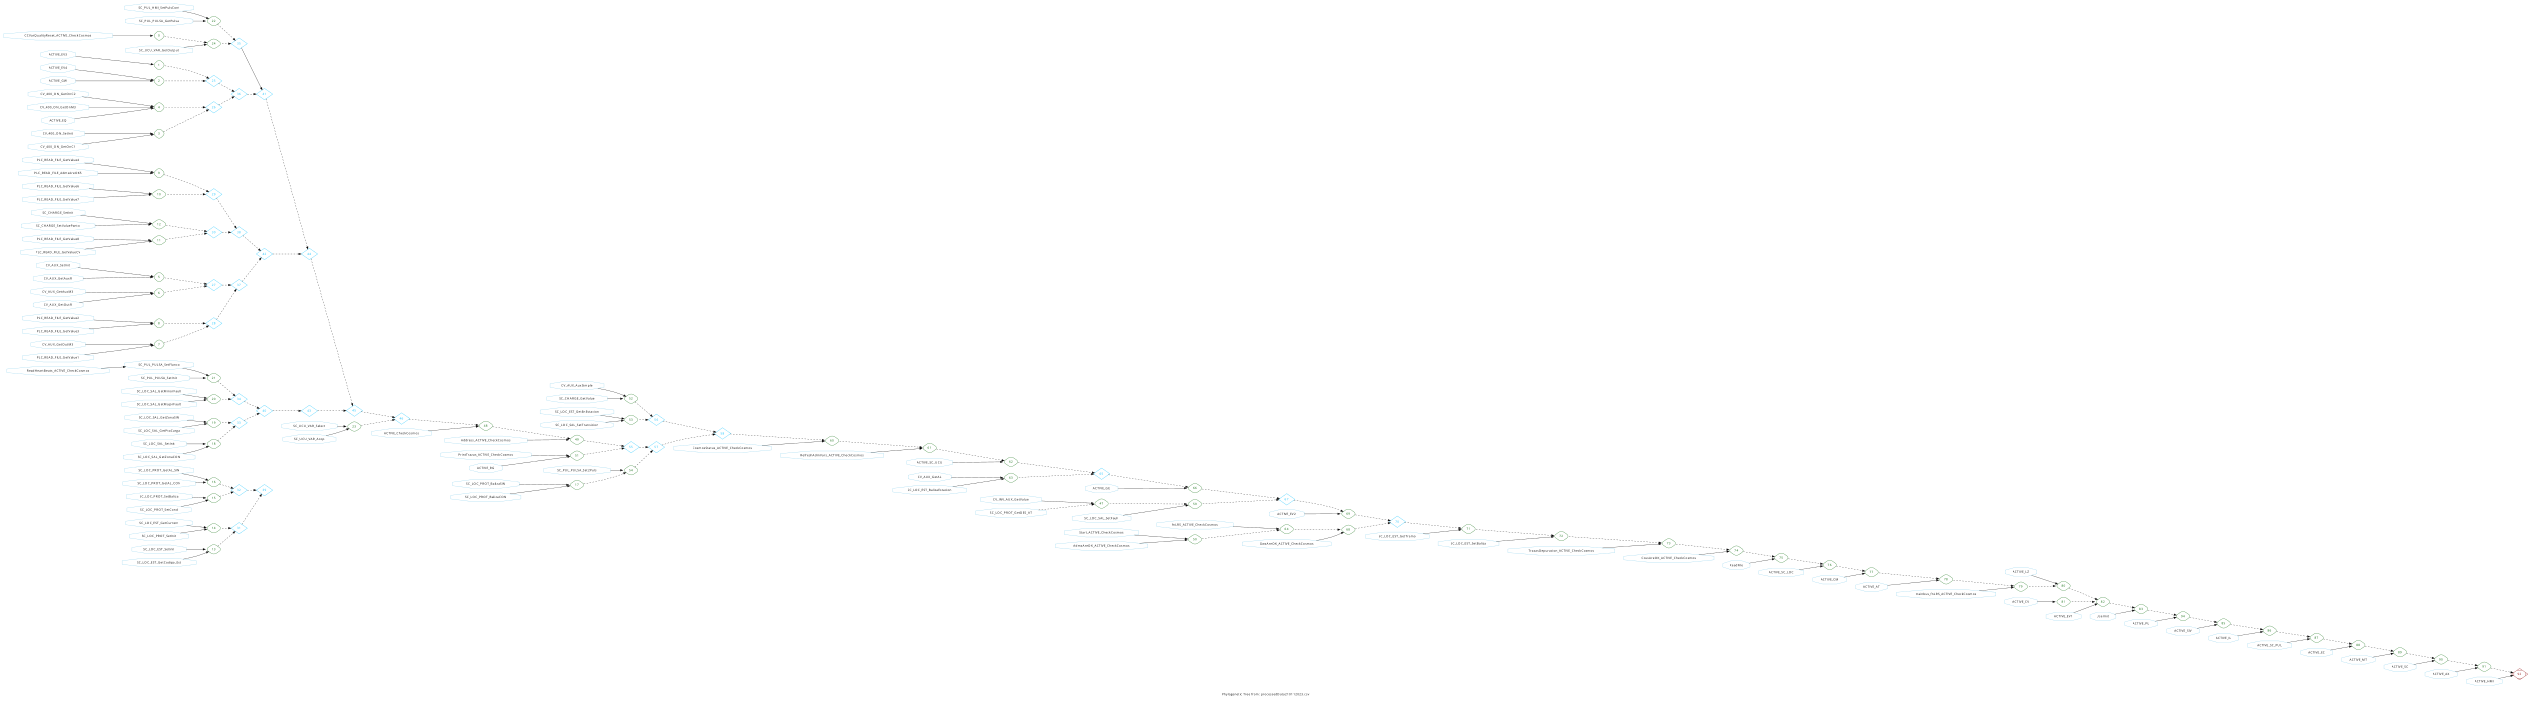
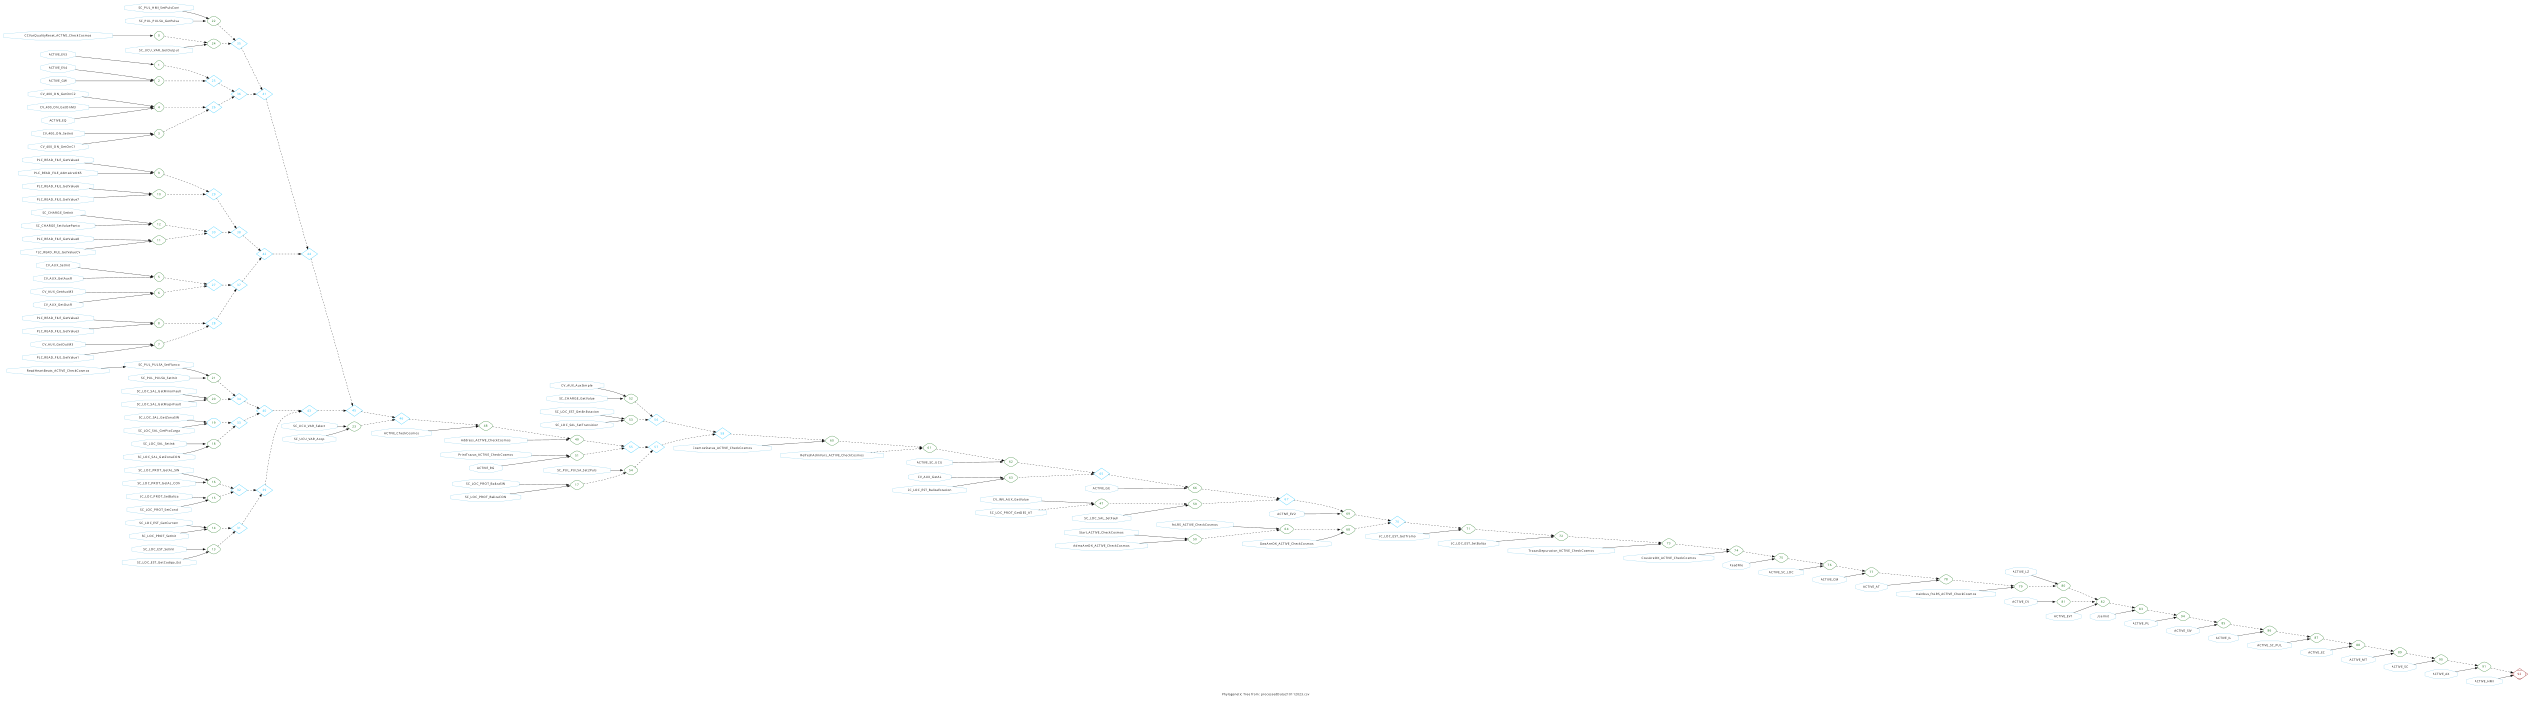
edge "35" -- "41": style solid -> dashed
node "19": color #006400 -> #00bfff
edge "43" -- "39": added
edge "61" -- "RefreshAdmVars_ACTIVE_CheckCosmos": style solid -> dashed
